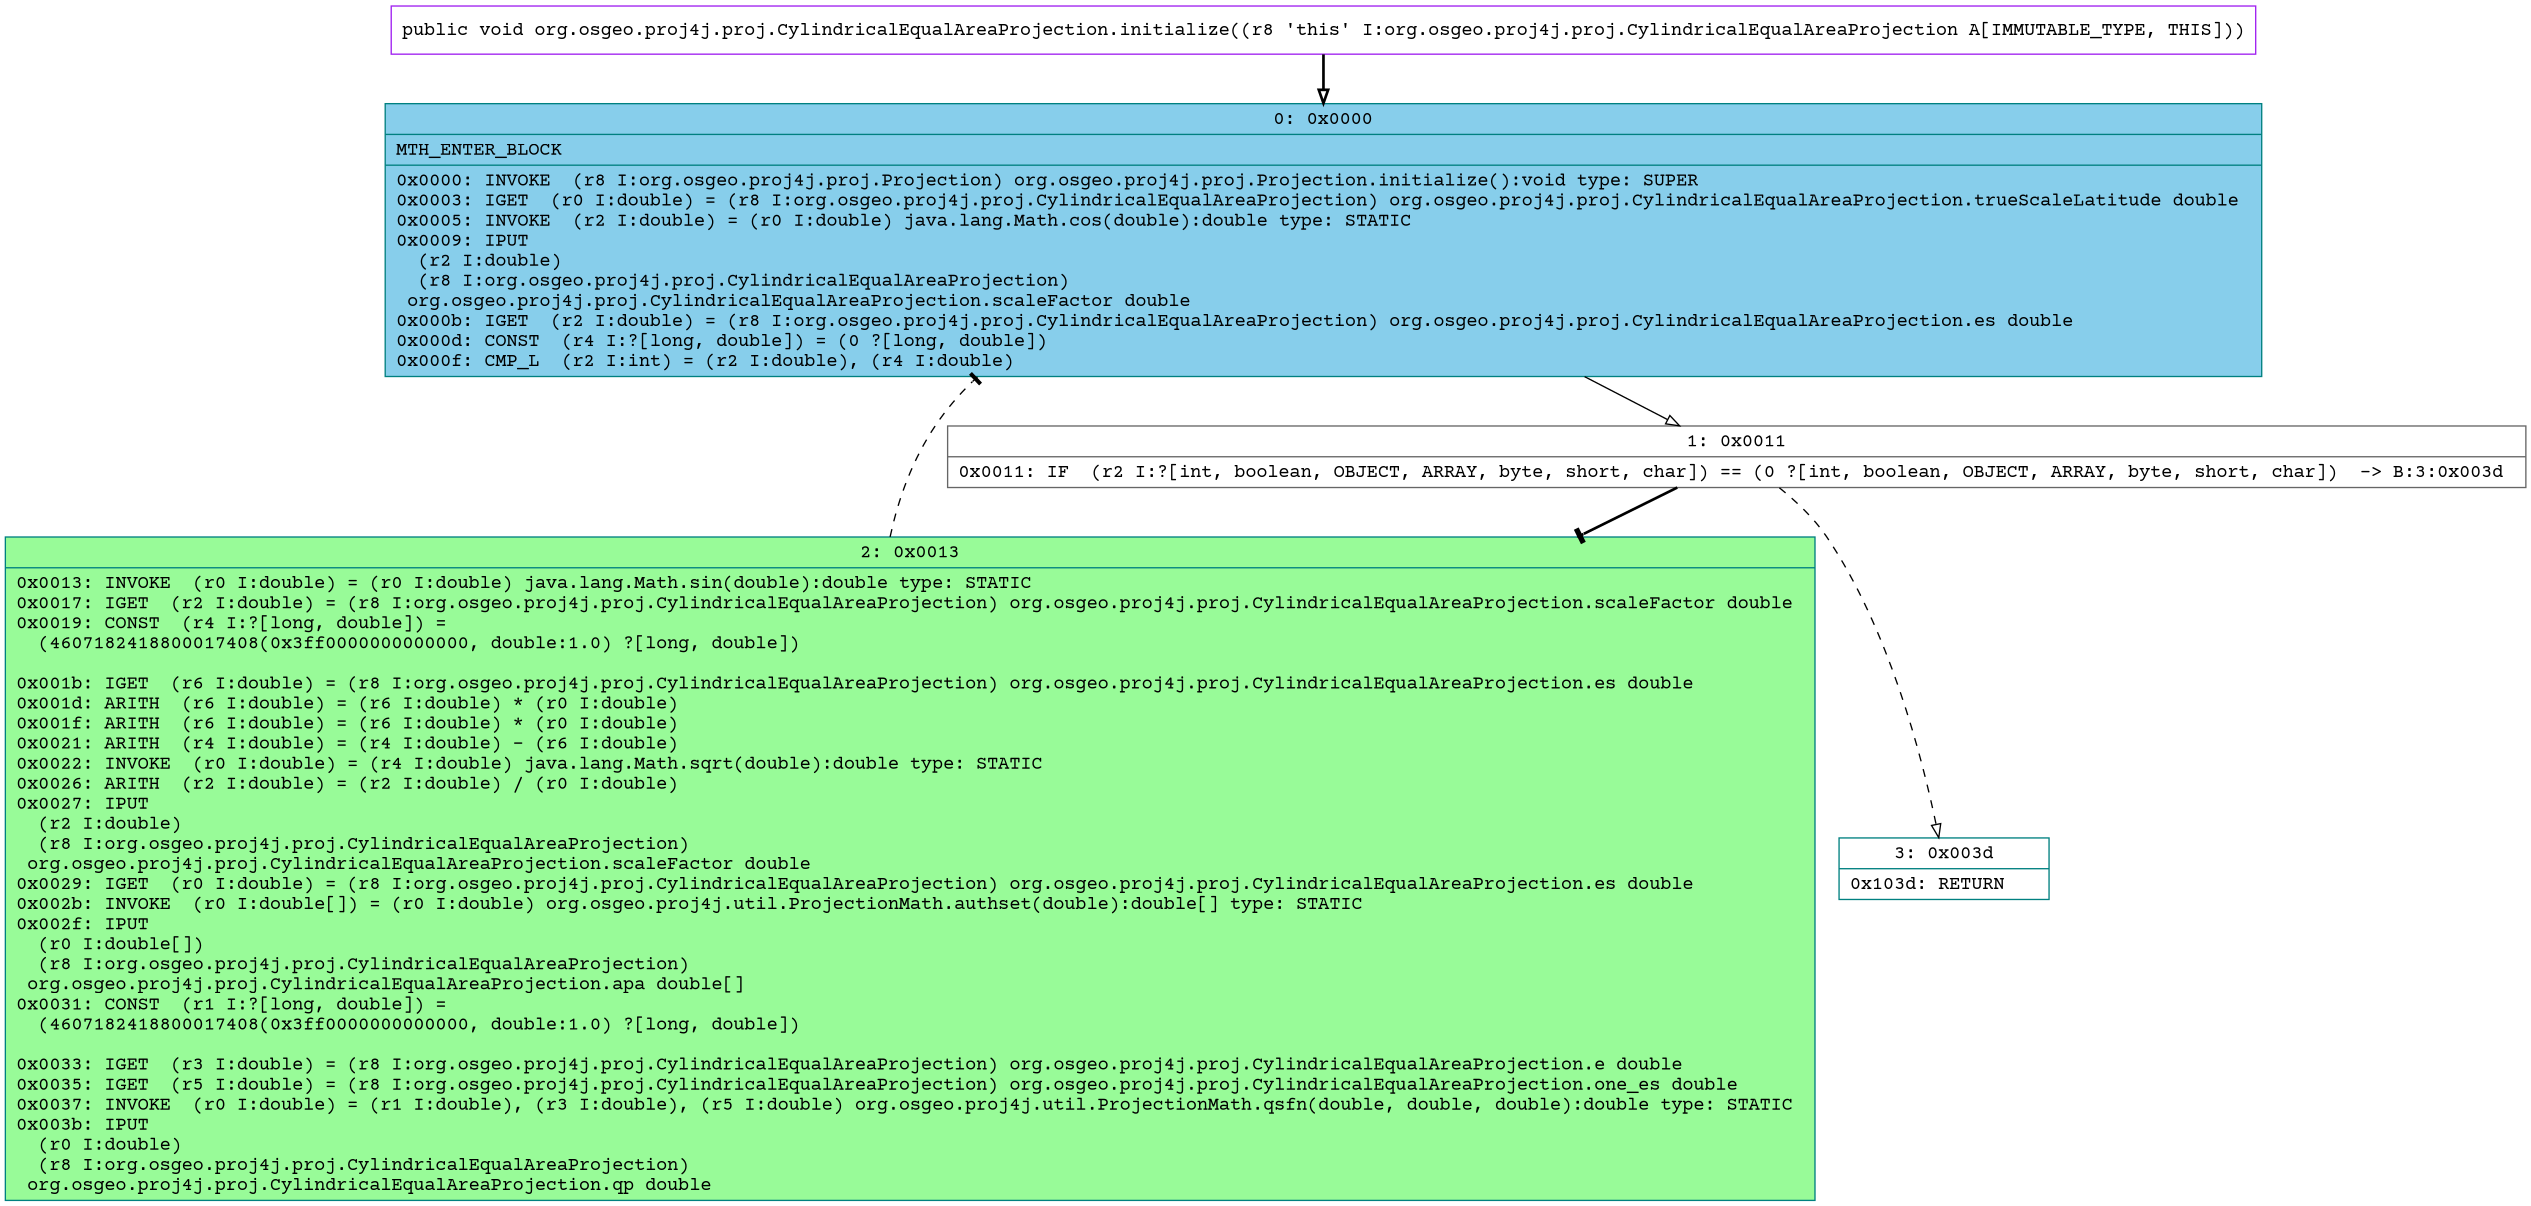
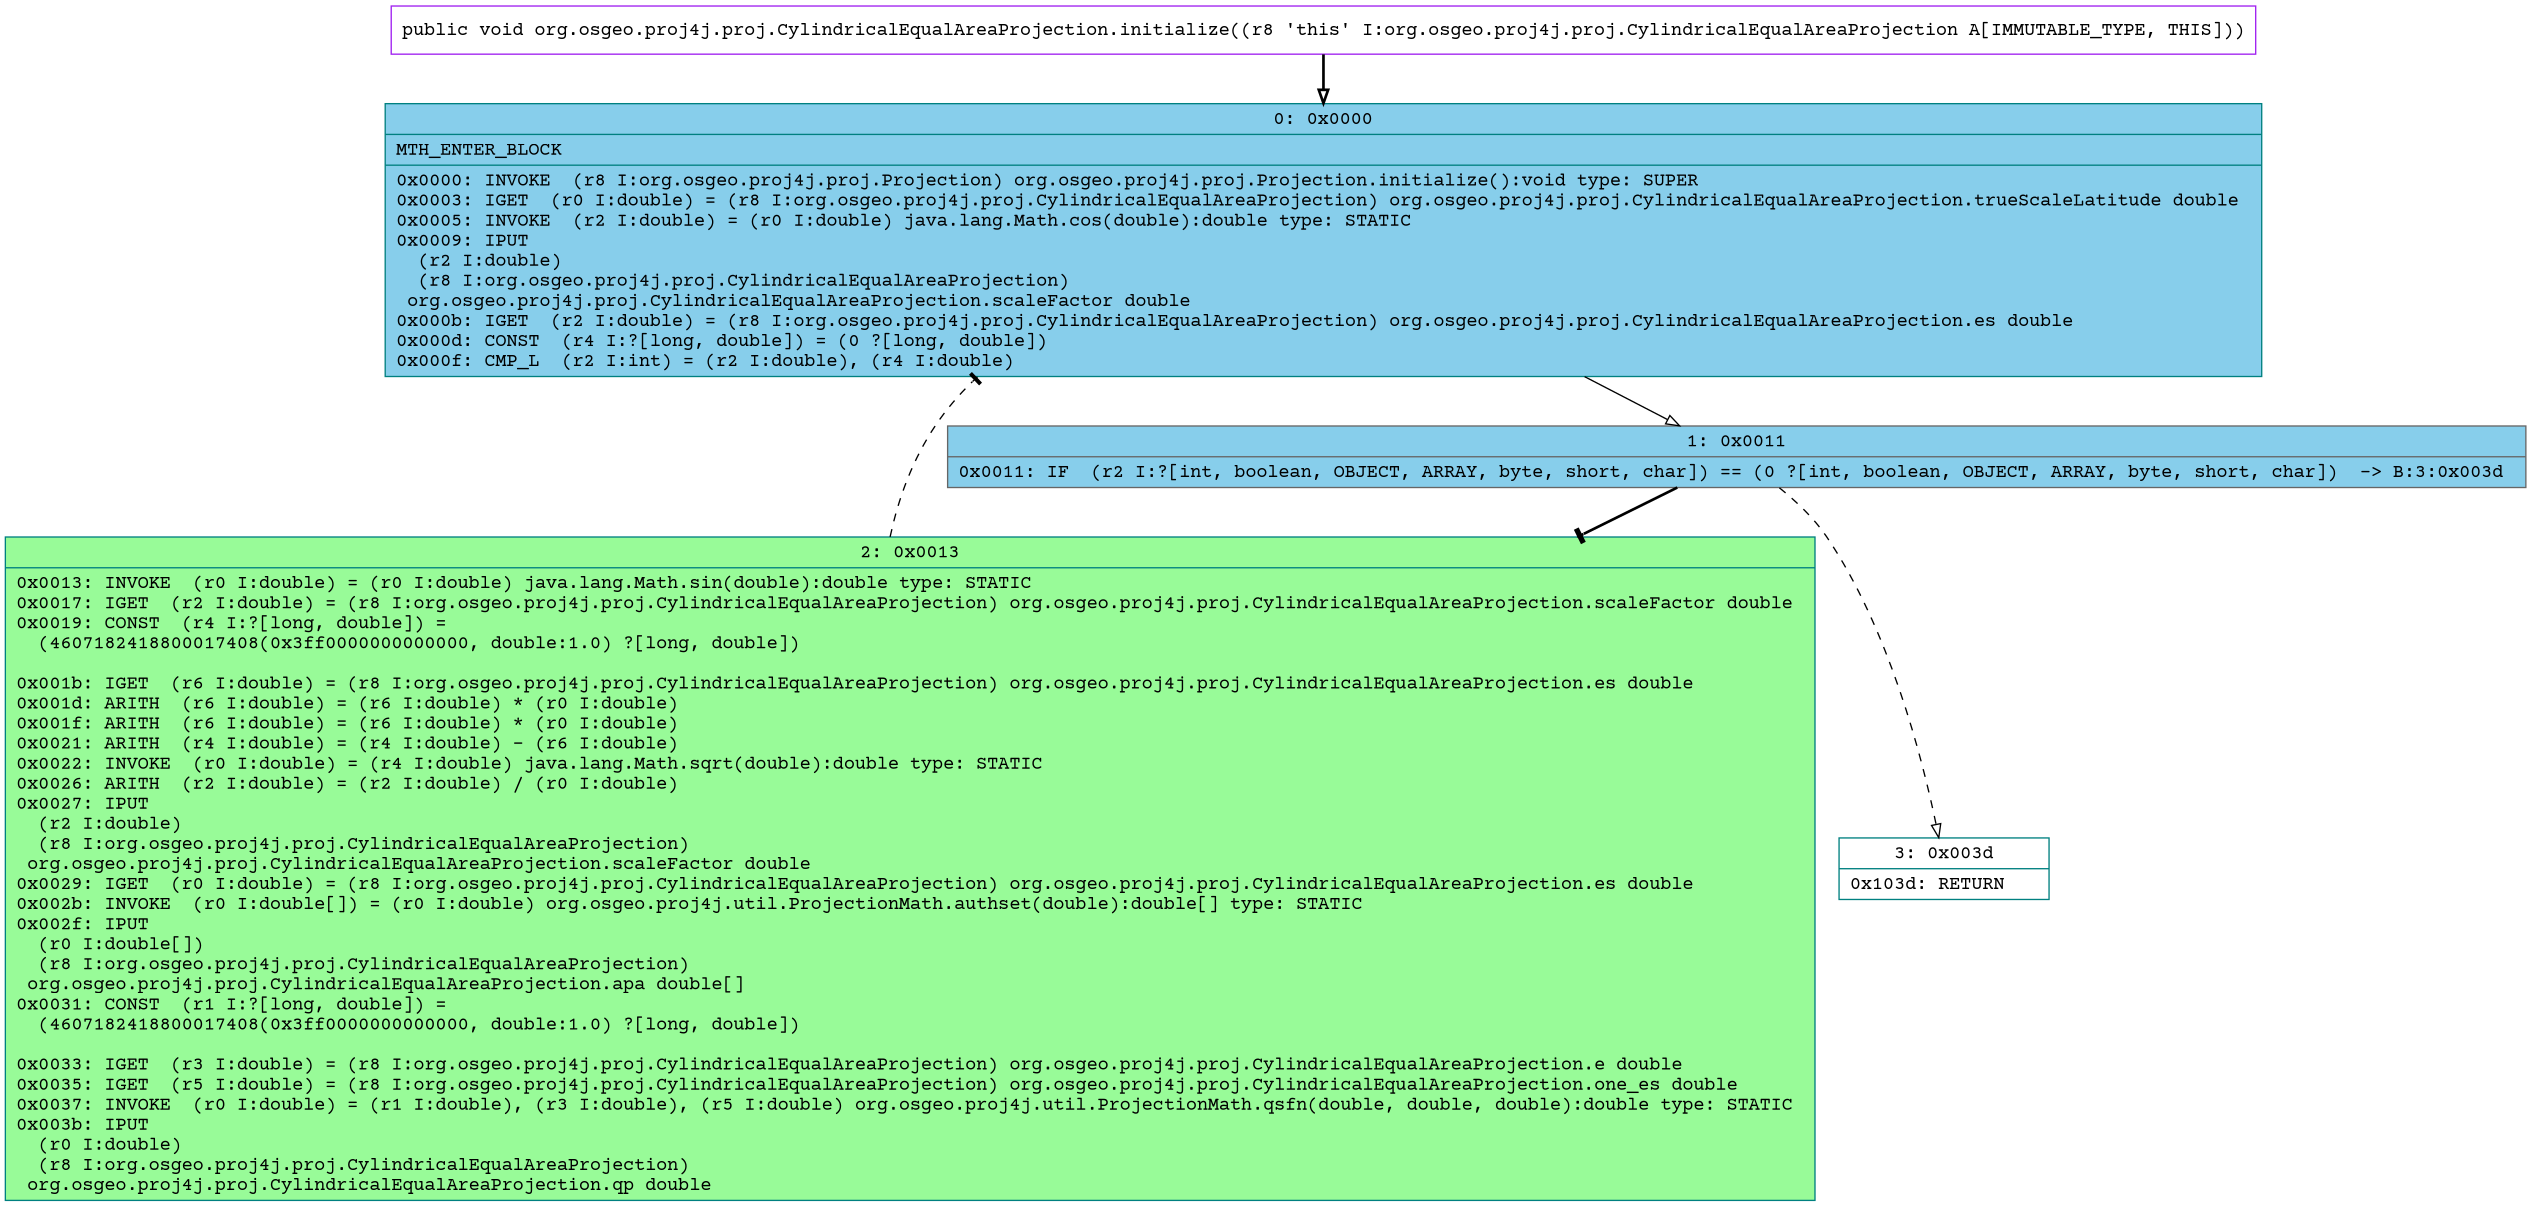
node "1: 0x0011": fillcolor white -> skyblue
